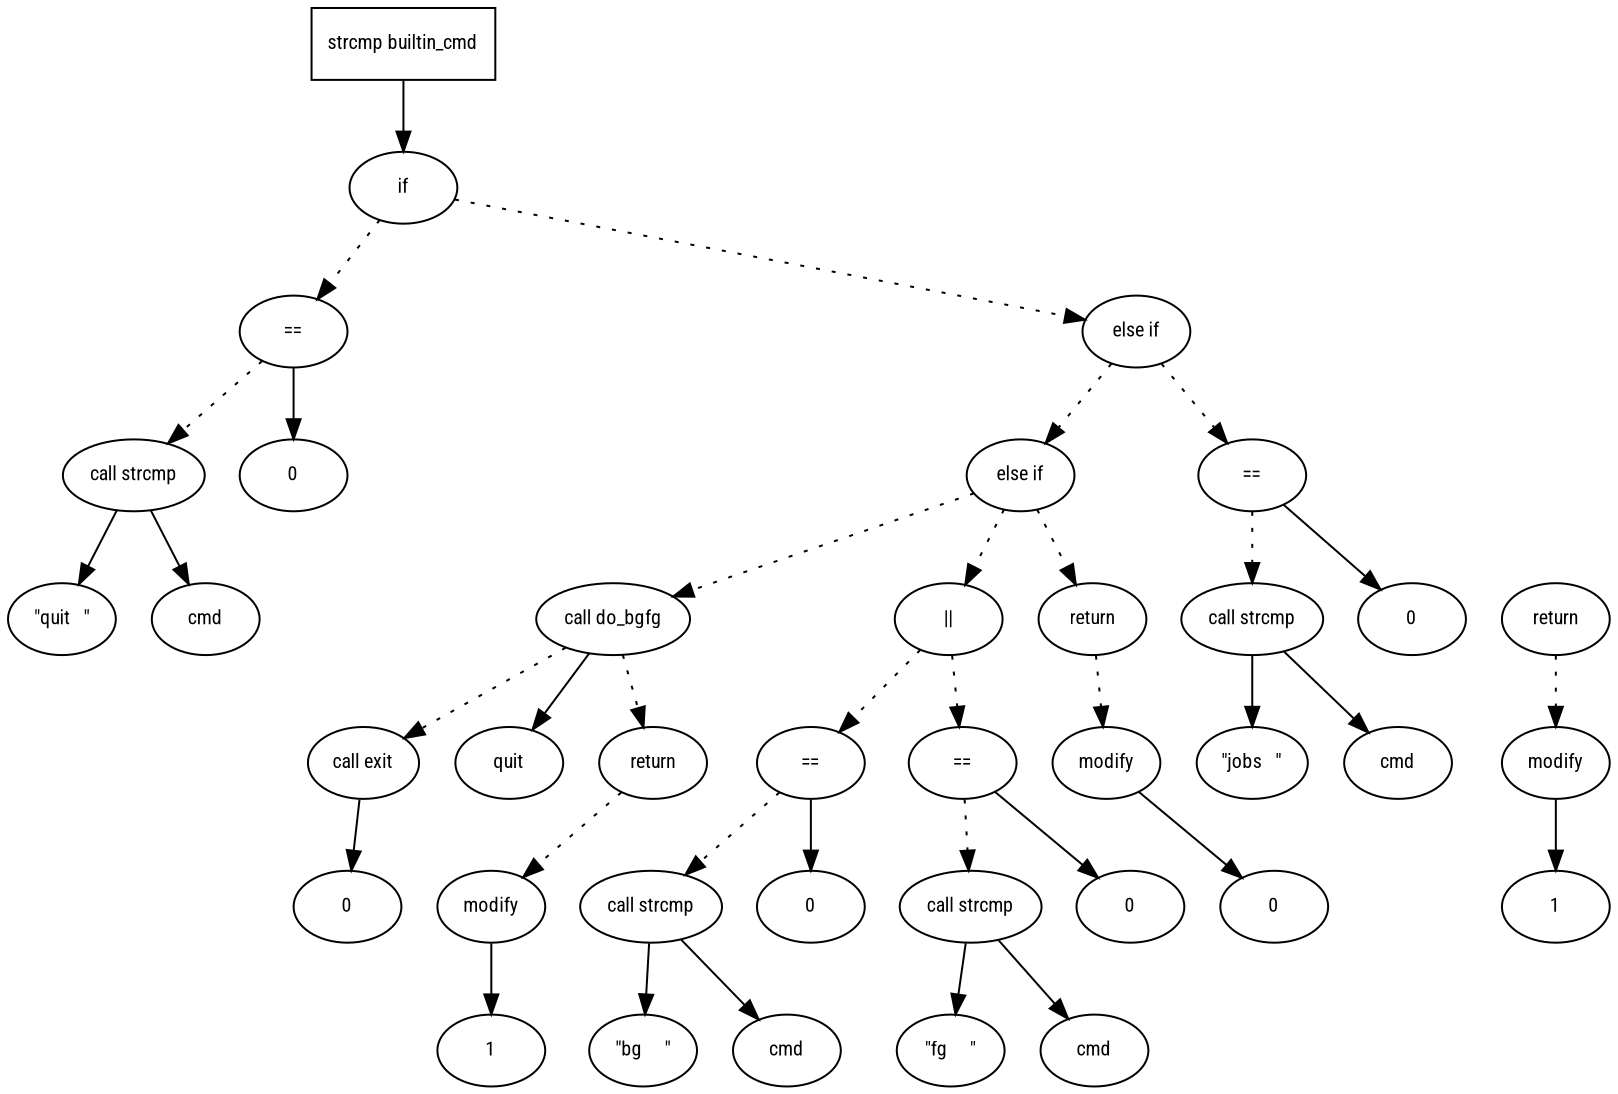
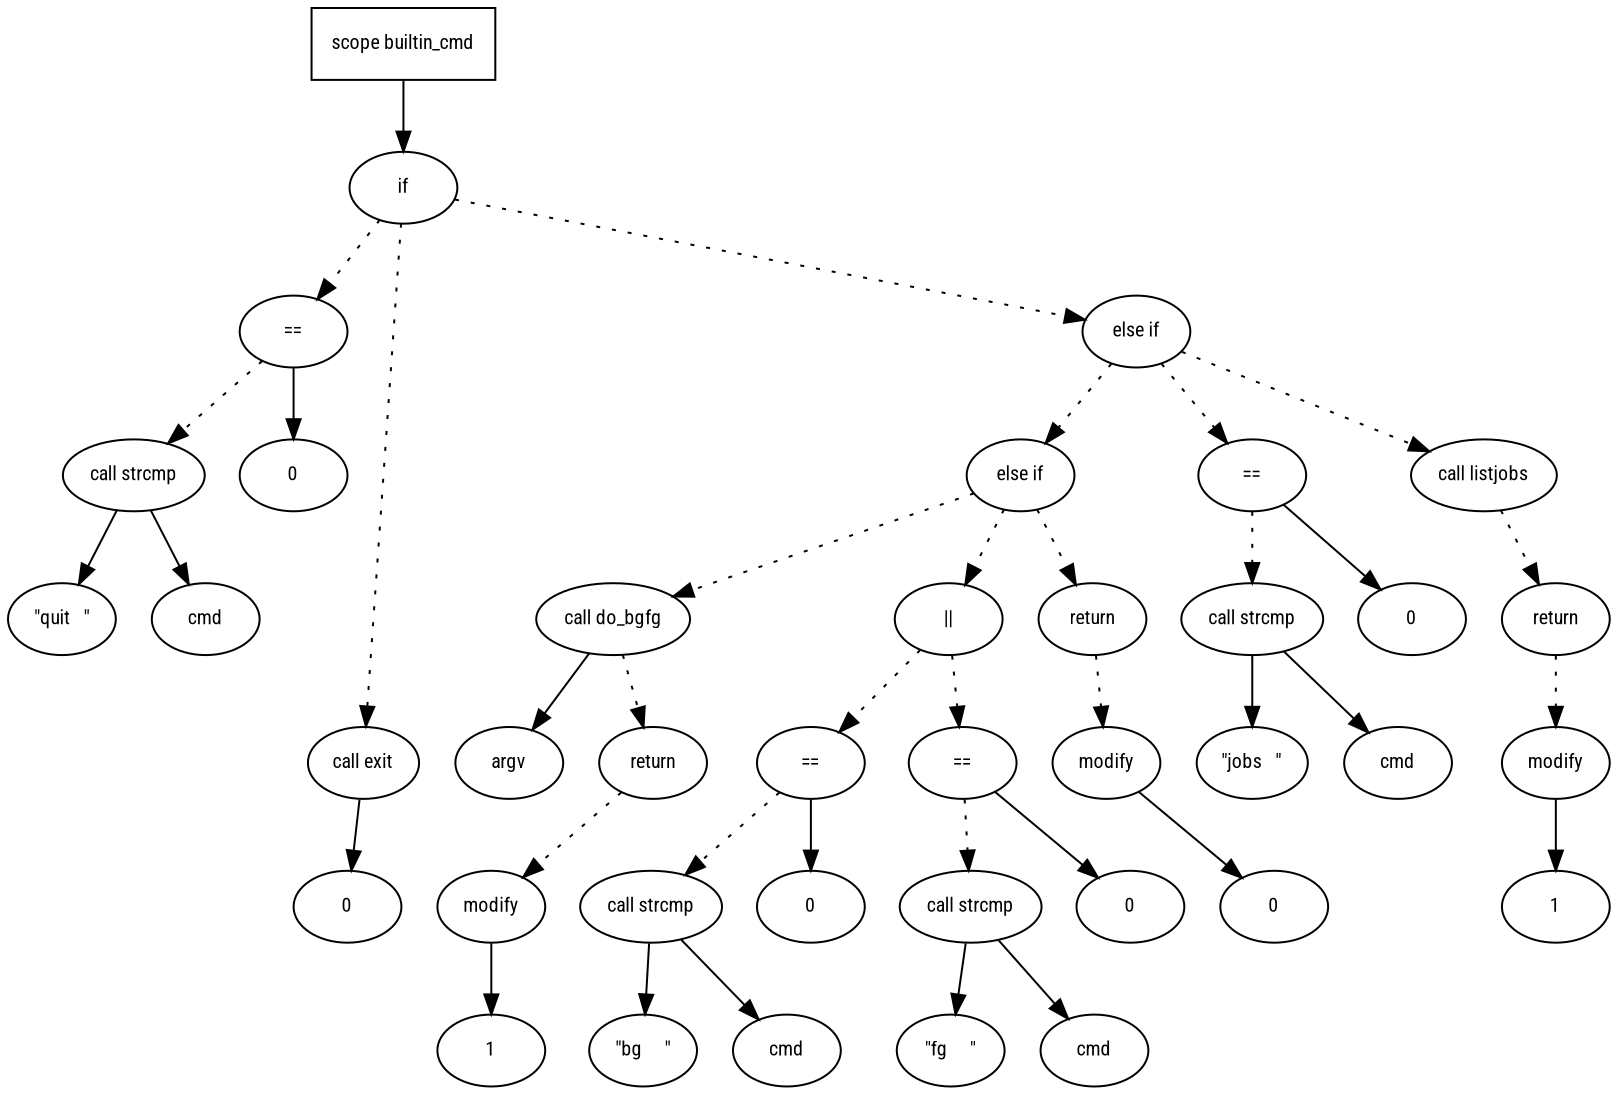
node "strcmp builtin_cmd": label "strcmp builtin_cmd" -> "scope builtin_cmd"
node "call listjobs": added
edge "call do_bgfg" -> "call exit": now "if" -> "call exit"
node "quit": label "quit" -> "argv"
